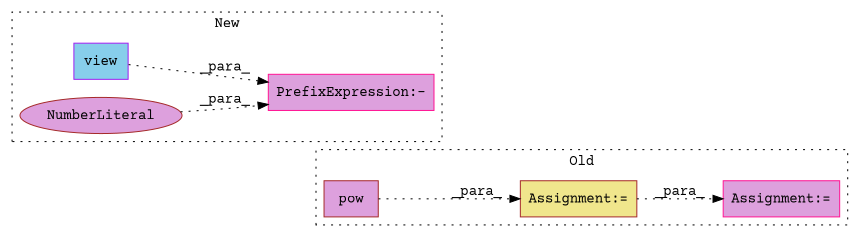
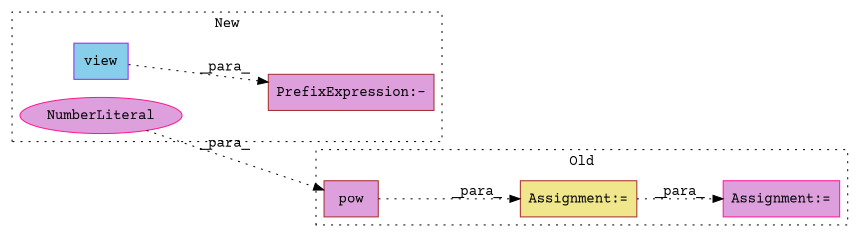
node "PrefixExpression:-": color deeppink -> brown
edge "NumberLiteral" -> "PrefixExpression:-": now "NumberLiteral" -> "pow"
node "NumberLiteral": color brown -> deeppink
